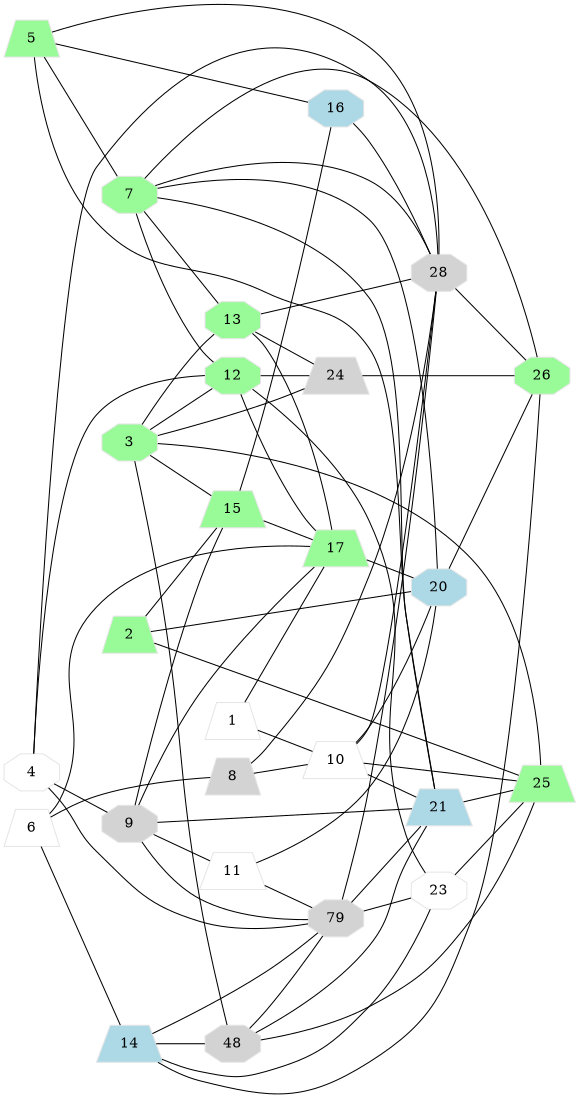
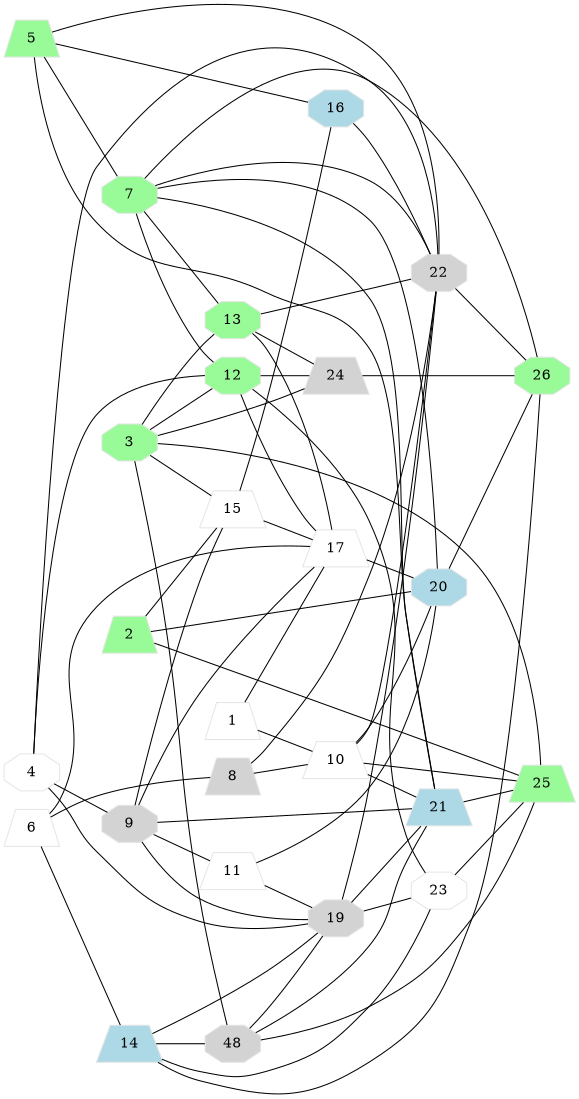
node "28": label "28" -> "22"
node "15": fillcolor palegreen -> white
node "17": fillcolor palegreen -> white
node "79": label "79" -> "19"
